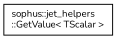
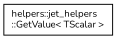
node "sophus::jet_helpers ::GetValue< TScalar >": label "sophus::jet_helpers ::GetValue< TScalar >" -> "helpers::jet_helpers ::GetValue< TScalar >"
